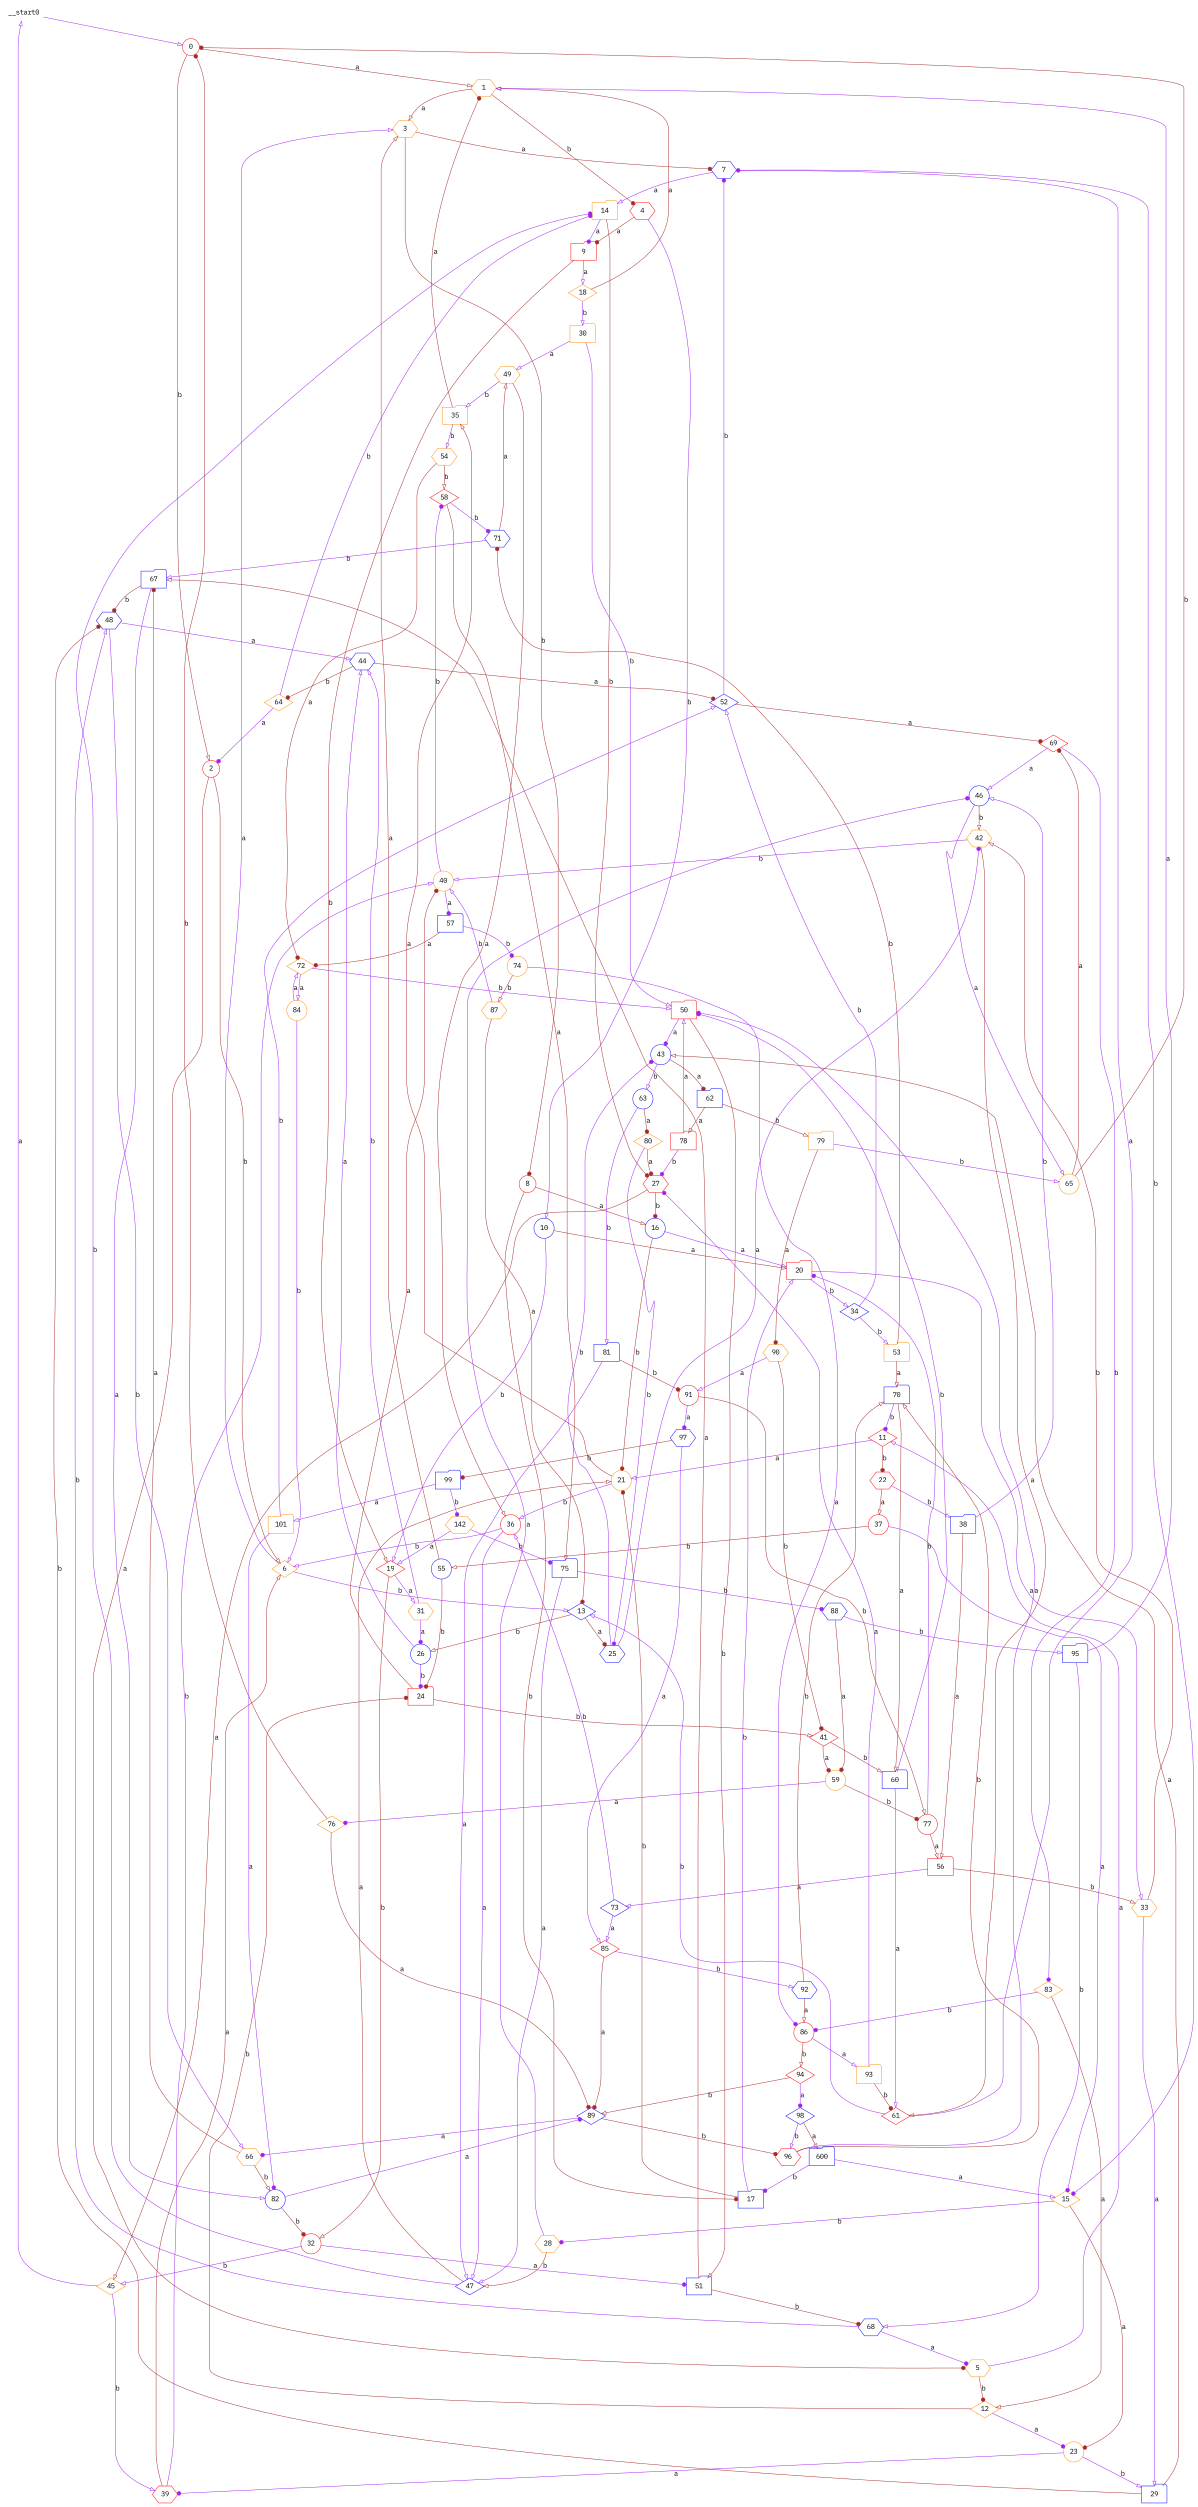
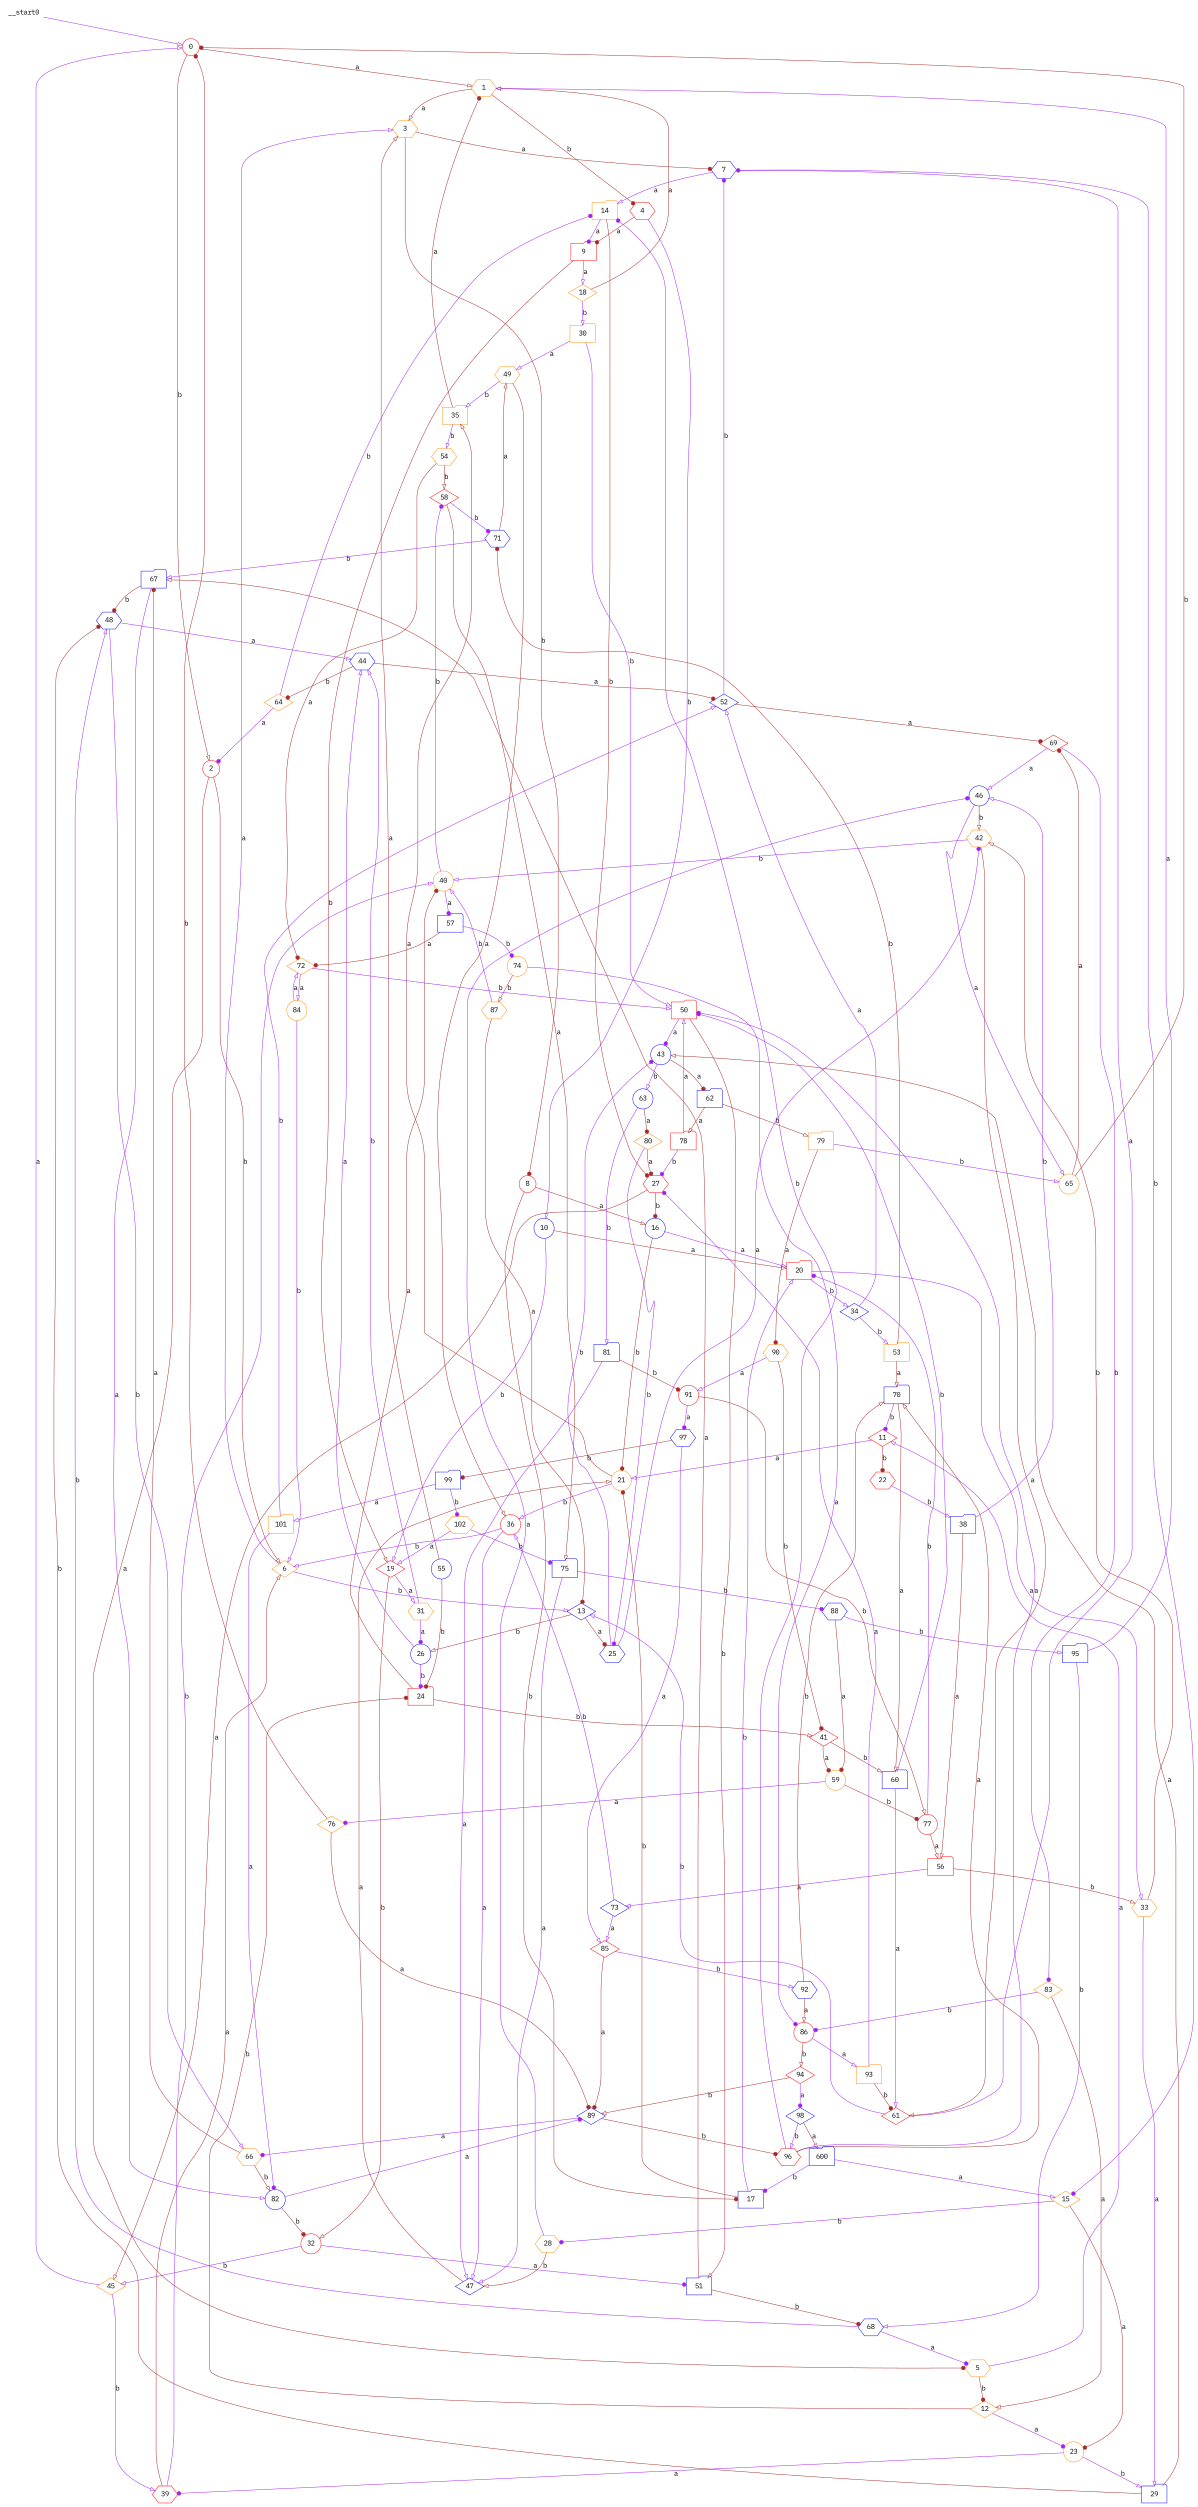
edge "34" -> "52": label "b" -> "a"
edge "45" -> "__start0": now "45" -> "0"
edge "47" -> "14": now "96" -> "14"
node "142": label "142" -> "102"
node "37": removed
edge "96" -> "70": label "b" -> "a"
